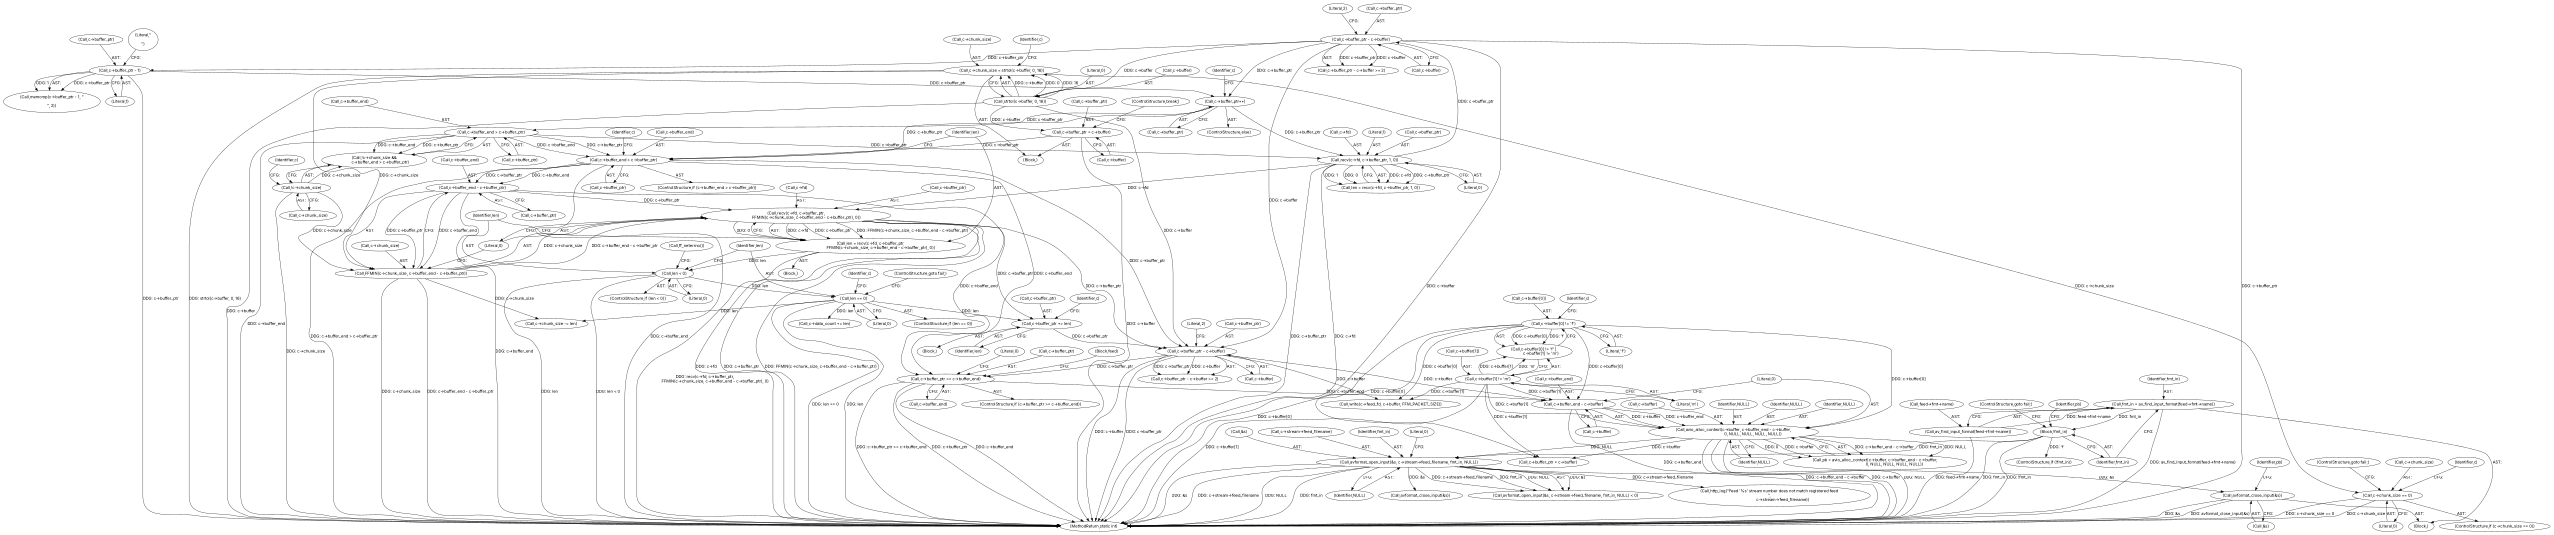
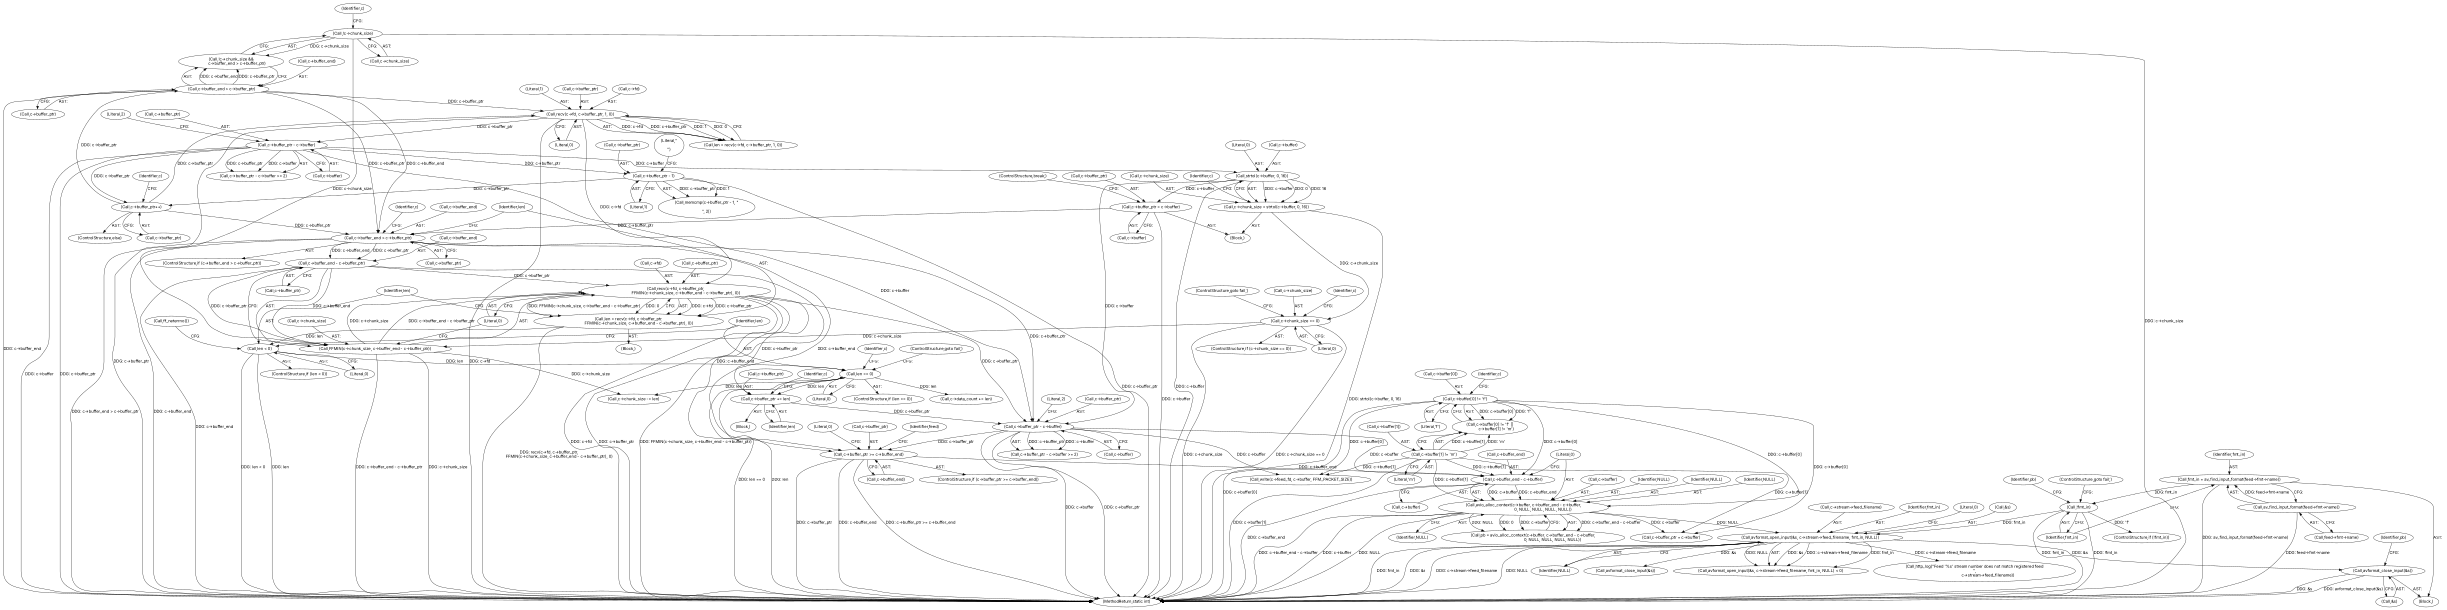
edge "(Call,c->chunk_size = strtol(c->buffer, 0, 16))" -> "(Call,FFMIN(c->chunk_size, c->buffer_end - c->buffer_ptr))": now "(Call,c->chunk_size == 0)" -> "(Call,FFMIN(c->chunk_size, c->buffer_end - c->buffer_ptr))"
node "(Block,feed)": label "(Block,feed)" -> "(Identifier,feed)"
node "(Block,!fmt_in)": label "(Block,!fmt_in)" -> "(Call,!fmt_in)"
edge "(Call,av_find_input_format(feed->fmt->name))" -> "(Call,feed->fmt->name)": added, label "CFG:"
